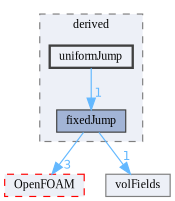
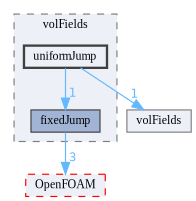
cluster "derived": label "derived" -> "volFields"
edge "fixedJump" -> "volFields": now "uniformJump" -> "volFields"
